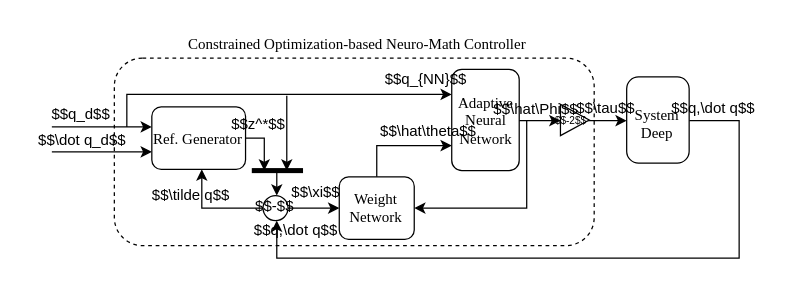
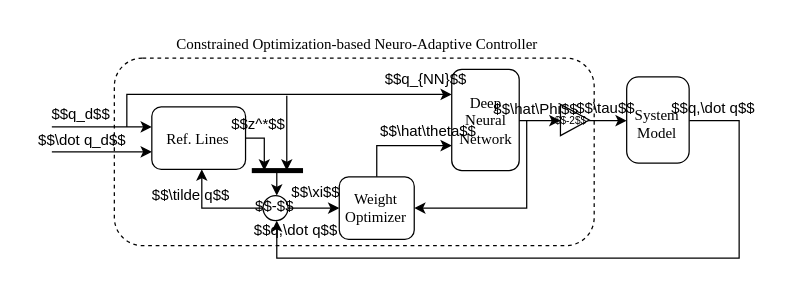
node "Constrained Optimization-based Neuro-Math Controller": label "Constrained Optimization-based Neuro-Math Controller" -> "Constrained Optimization-based Neuro-Adaptive Controller"
node "Adaptive Neural Network": label "Adaptive Neural Network" -> "Deep Neural Network"
node "System Deep": label "System Deep" -> "System Model"
node "Ref. Generator": label "Ref. Generator" -> "Ref. Lines"
node "Weight Network": label "Weight Network" -> "Weight Optimizer"
